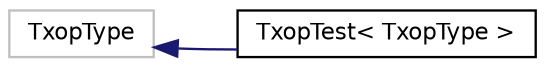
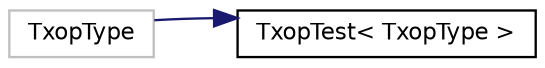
edge "TxopTest< TxopType >" -> "TxopType": reversed
